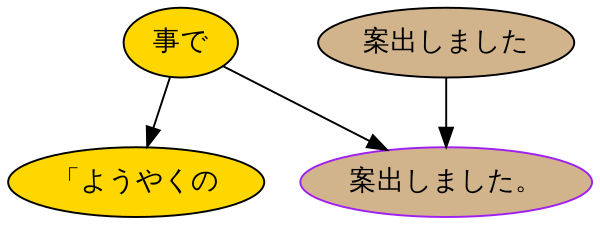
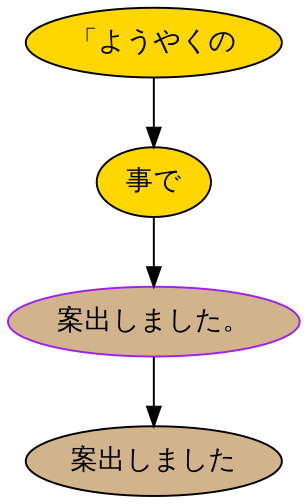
edge "事で" -> "「ようやくの": reversed
edge "案出しました" -> "案出しました。": reversed
